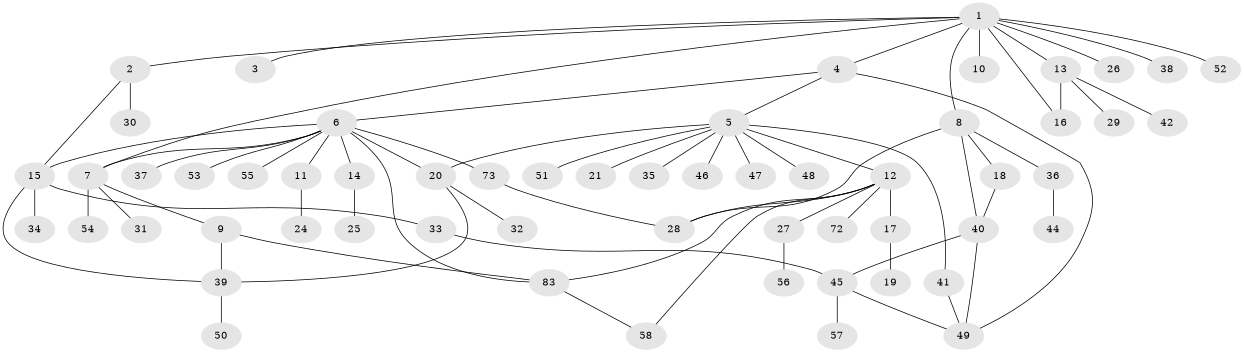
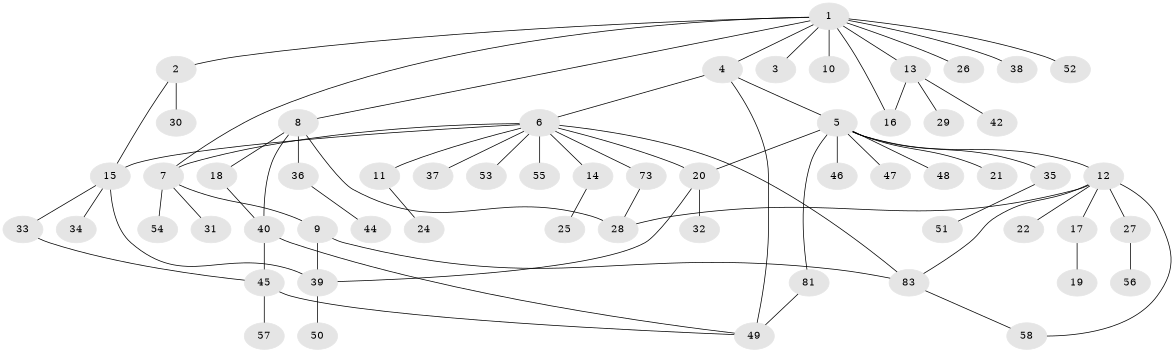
edge "5" -- "51": now "35" -- "51"
node "72": label "72" -> "22"
node "41": label "41" -> "81"
